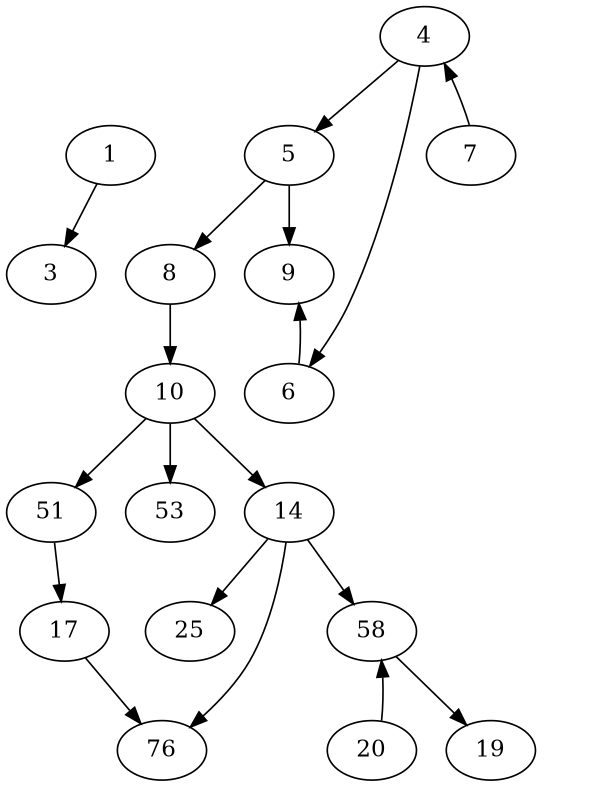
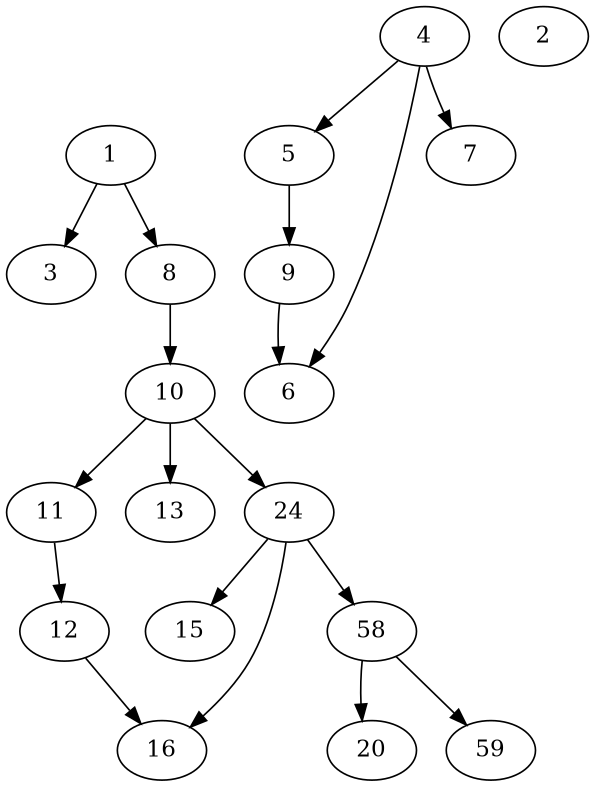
node "2": added
edge "7" -> "4": reversed
edge "5" -> "8": now "1" -> "8"
edge "6" -> "9": reversed
node "51": label "51" -> "11"
node "53": label "53" -> "13"
node "14": label "14" -> "24"
node "17": label "17" -> "12"
node "25": label "25" -> "15"
edge "20" -> "58": reversed
node "76": label "76" -> "16"
node "19": label "19" -> "59"
